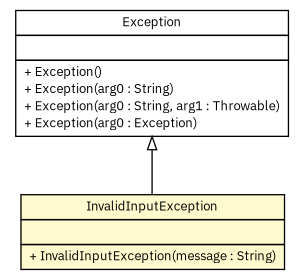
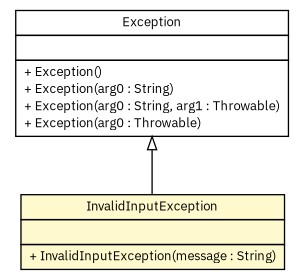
node "Exception": text "+ Exception(arg0 : Exception)" -> "+ Exception(arg0 : Throwable)"
